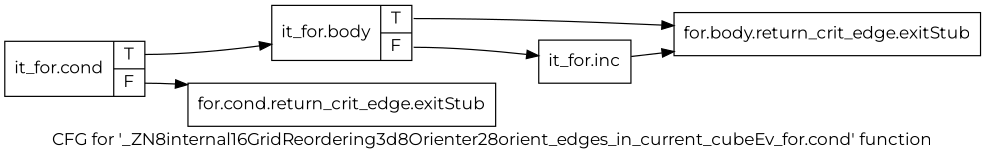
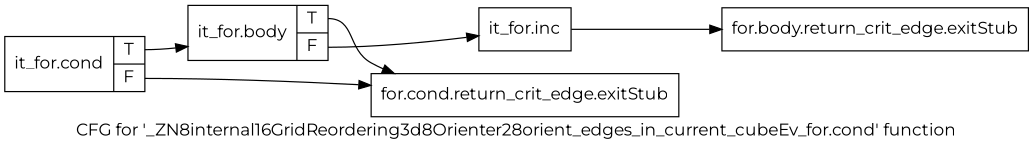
edge "it_for.body" -> "for.body.return_crit_edge.exitStub": now "it_for.body" -> "for.cond.return_crit_edge.exitStub"
